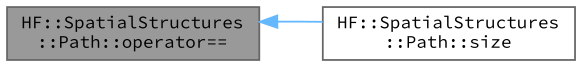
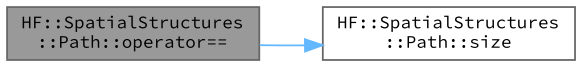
edge "HF::SpatialStructures ::Path::size" -> "HF::SpatialStructures ::Path::operator==": reversed
